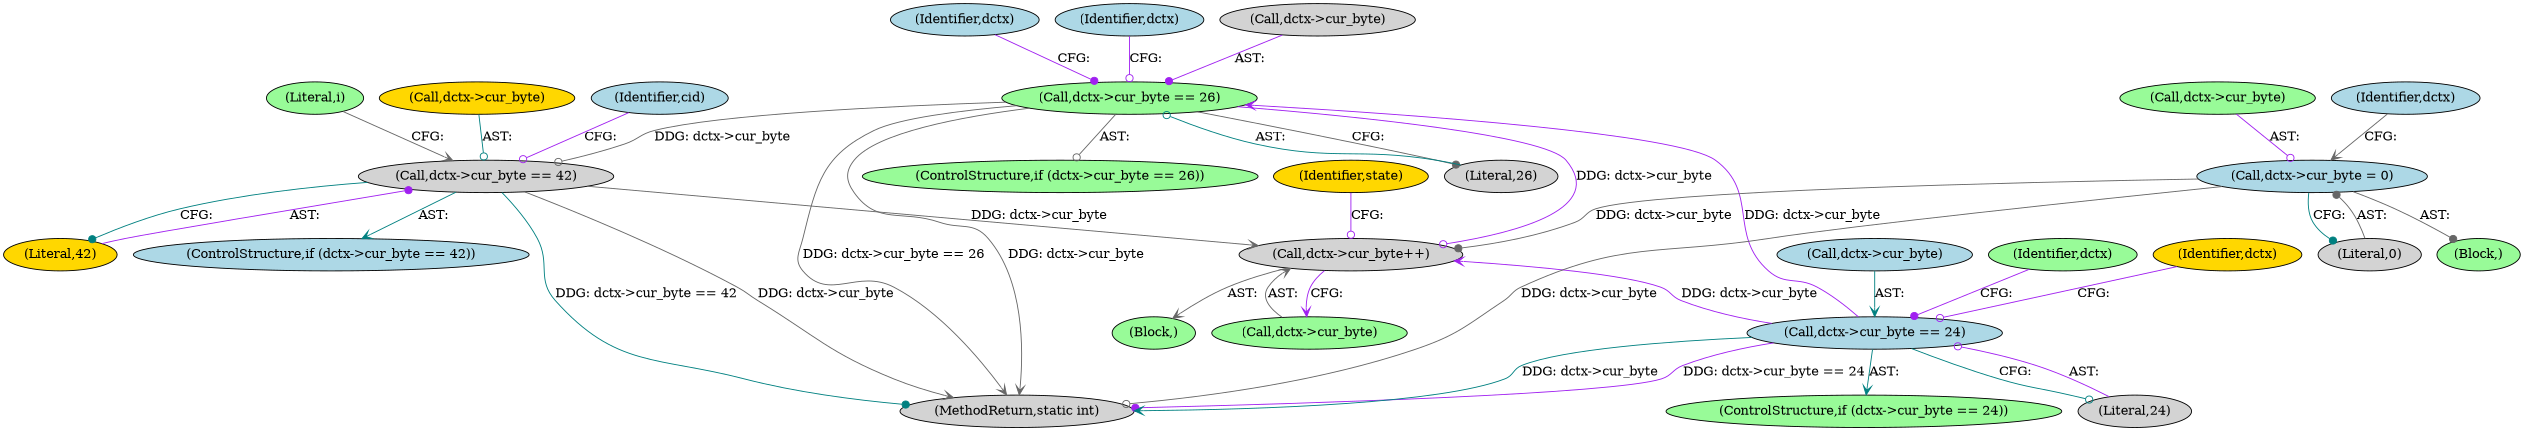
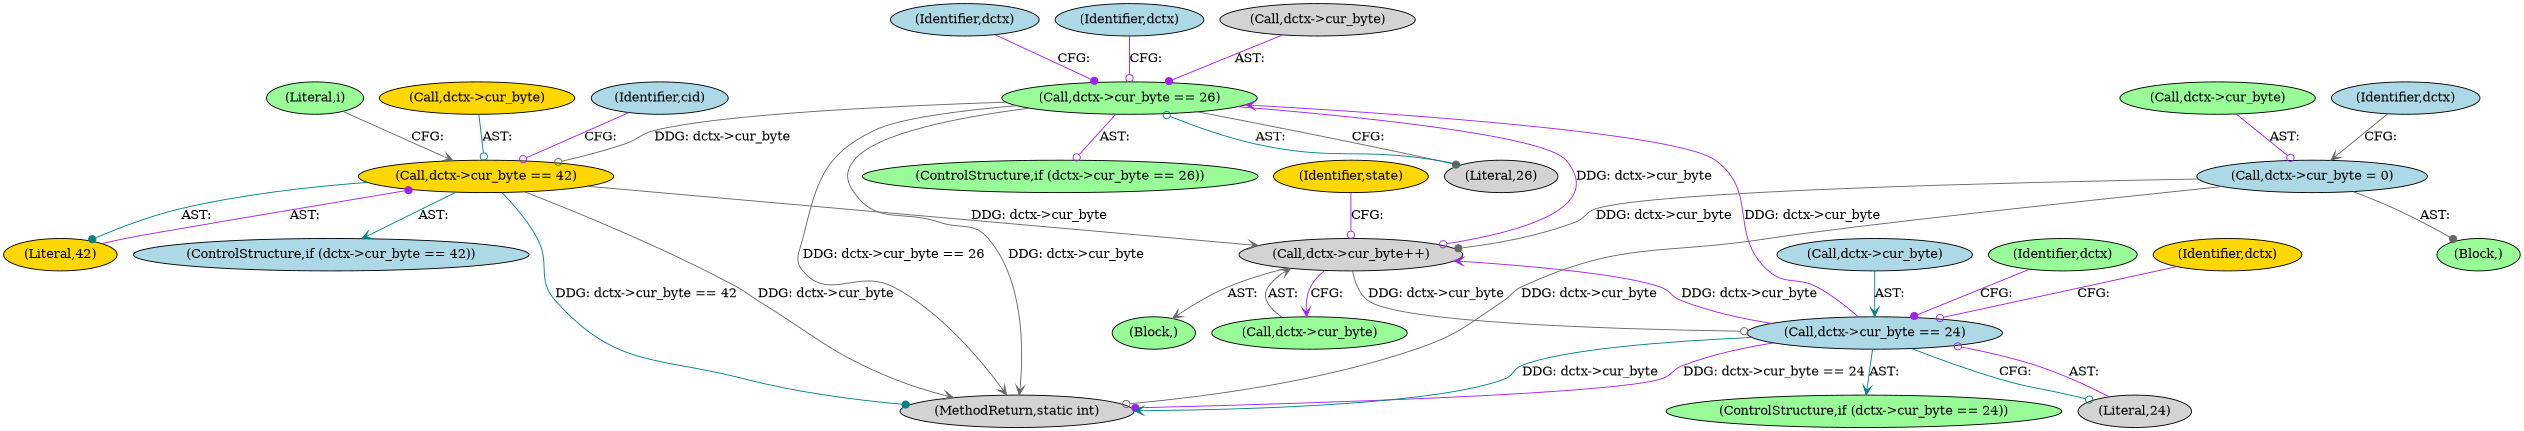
edge "(Call,dctx->cur_byte == 26)" -> "(ControlStructure,if (dctx->cur_byte == 26))": color gray40 -> purple
node "(Call,dctx->cur_byte == 42)": fillcolor lightgrey -> gold
edge "(Call,dctx->cur_byte == 42)" -> "(Literal,42)": label "CFG: " -> "AST: "
node "(Literal,0)": removed
edge "(Call,dctx->cur_byte++)" -> "(Call,dctx->cur_byte == 24)": added, label "DDG: dctx->cur_byte"
